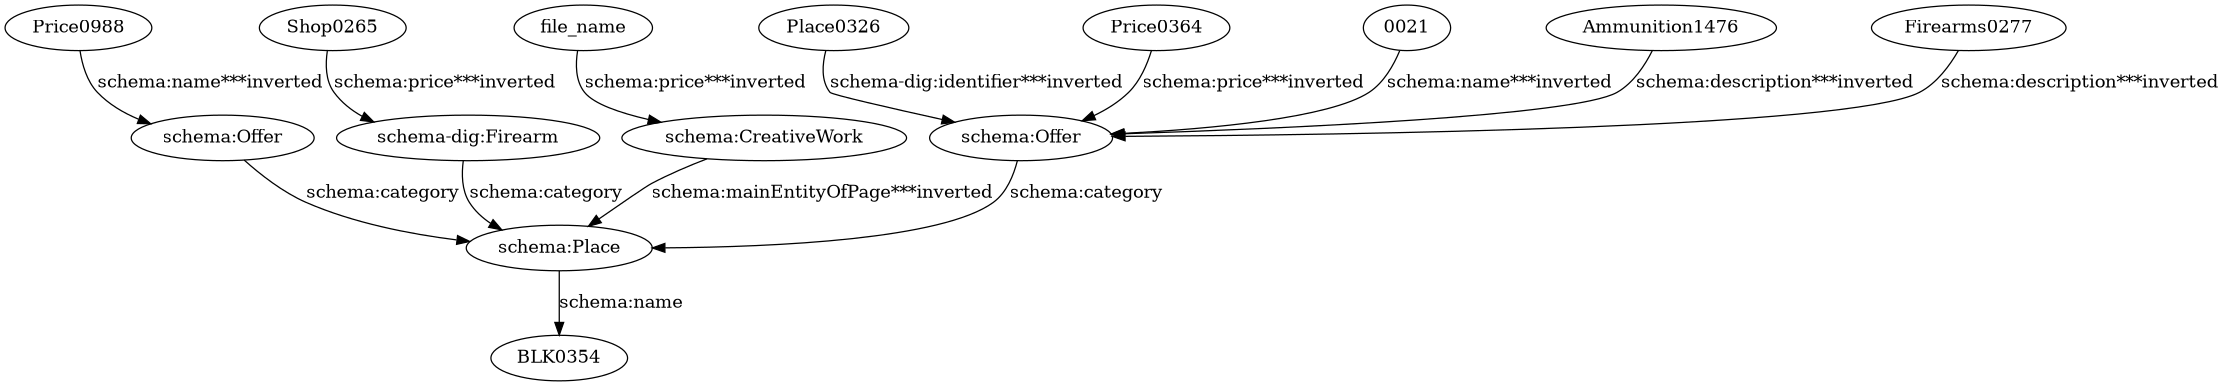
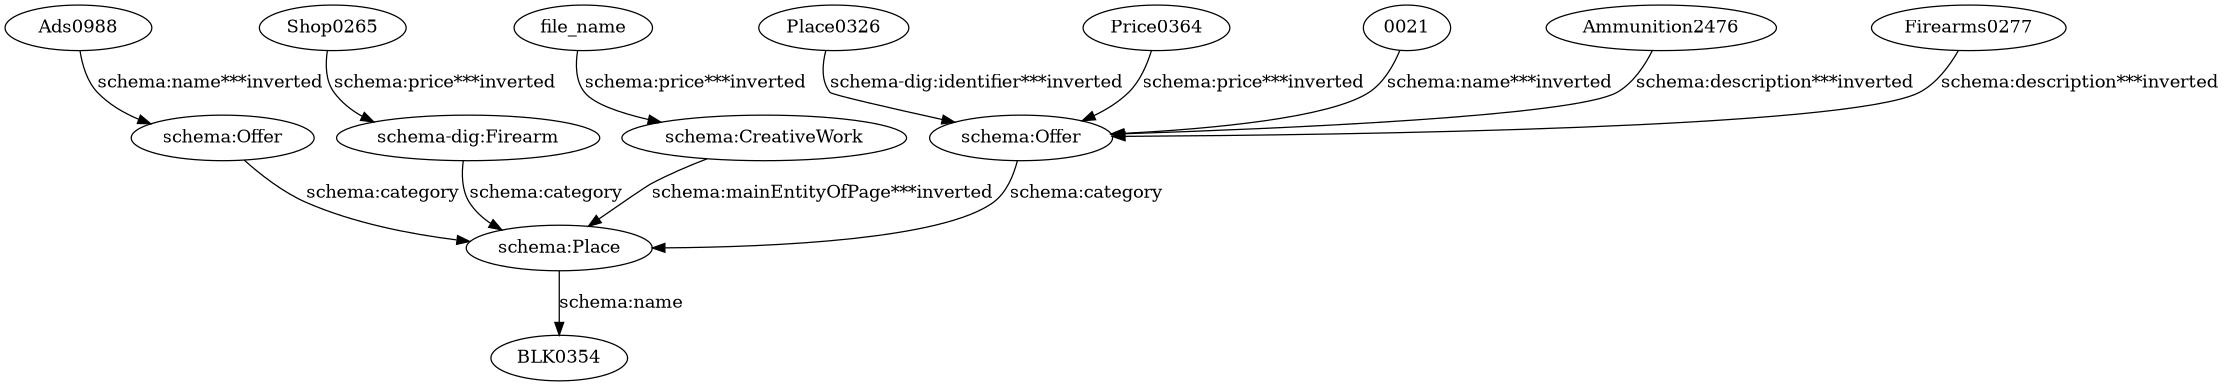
node "Price0988": label "Price0988" -> "Ads0988"
node "Ammunition1476": label "Ammunition1476" -> "Ammunition2476"
